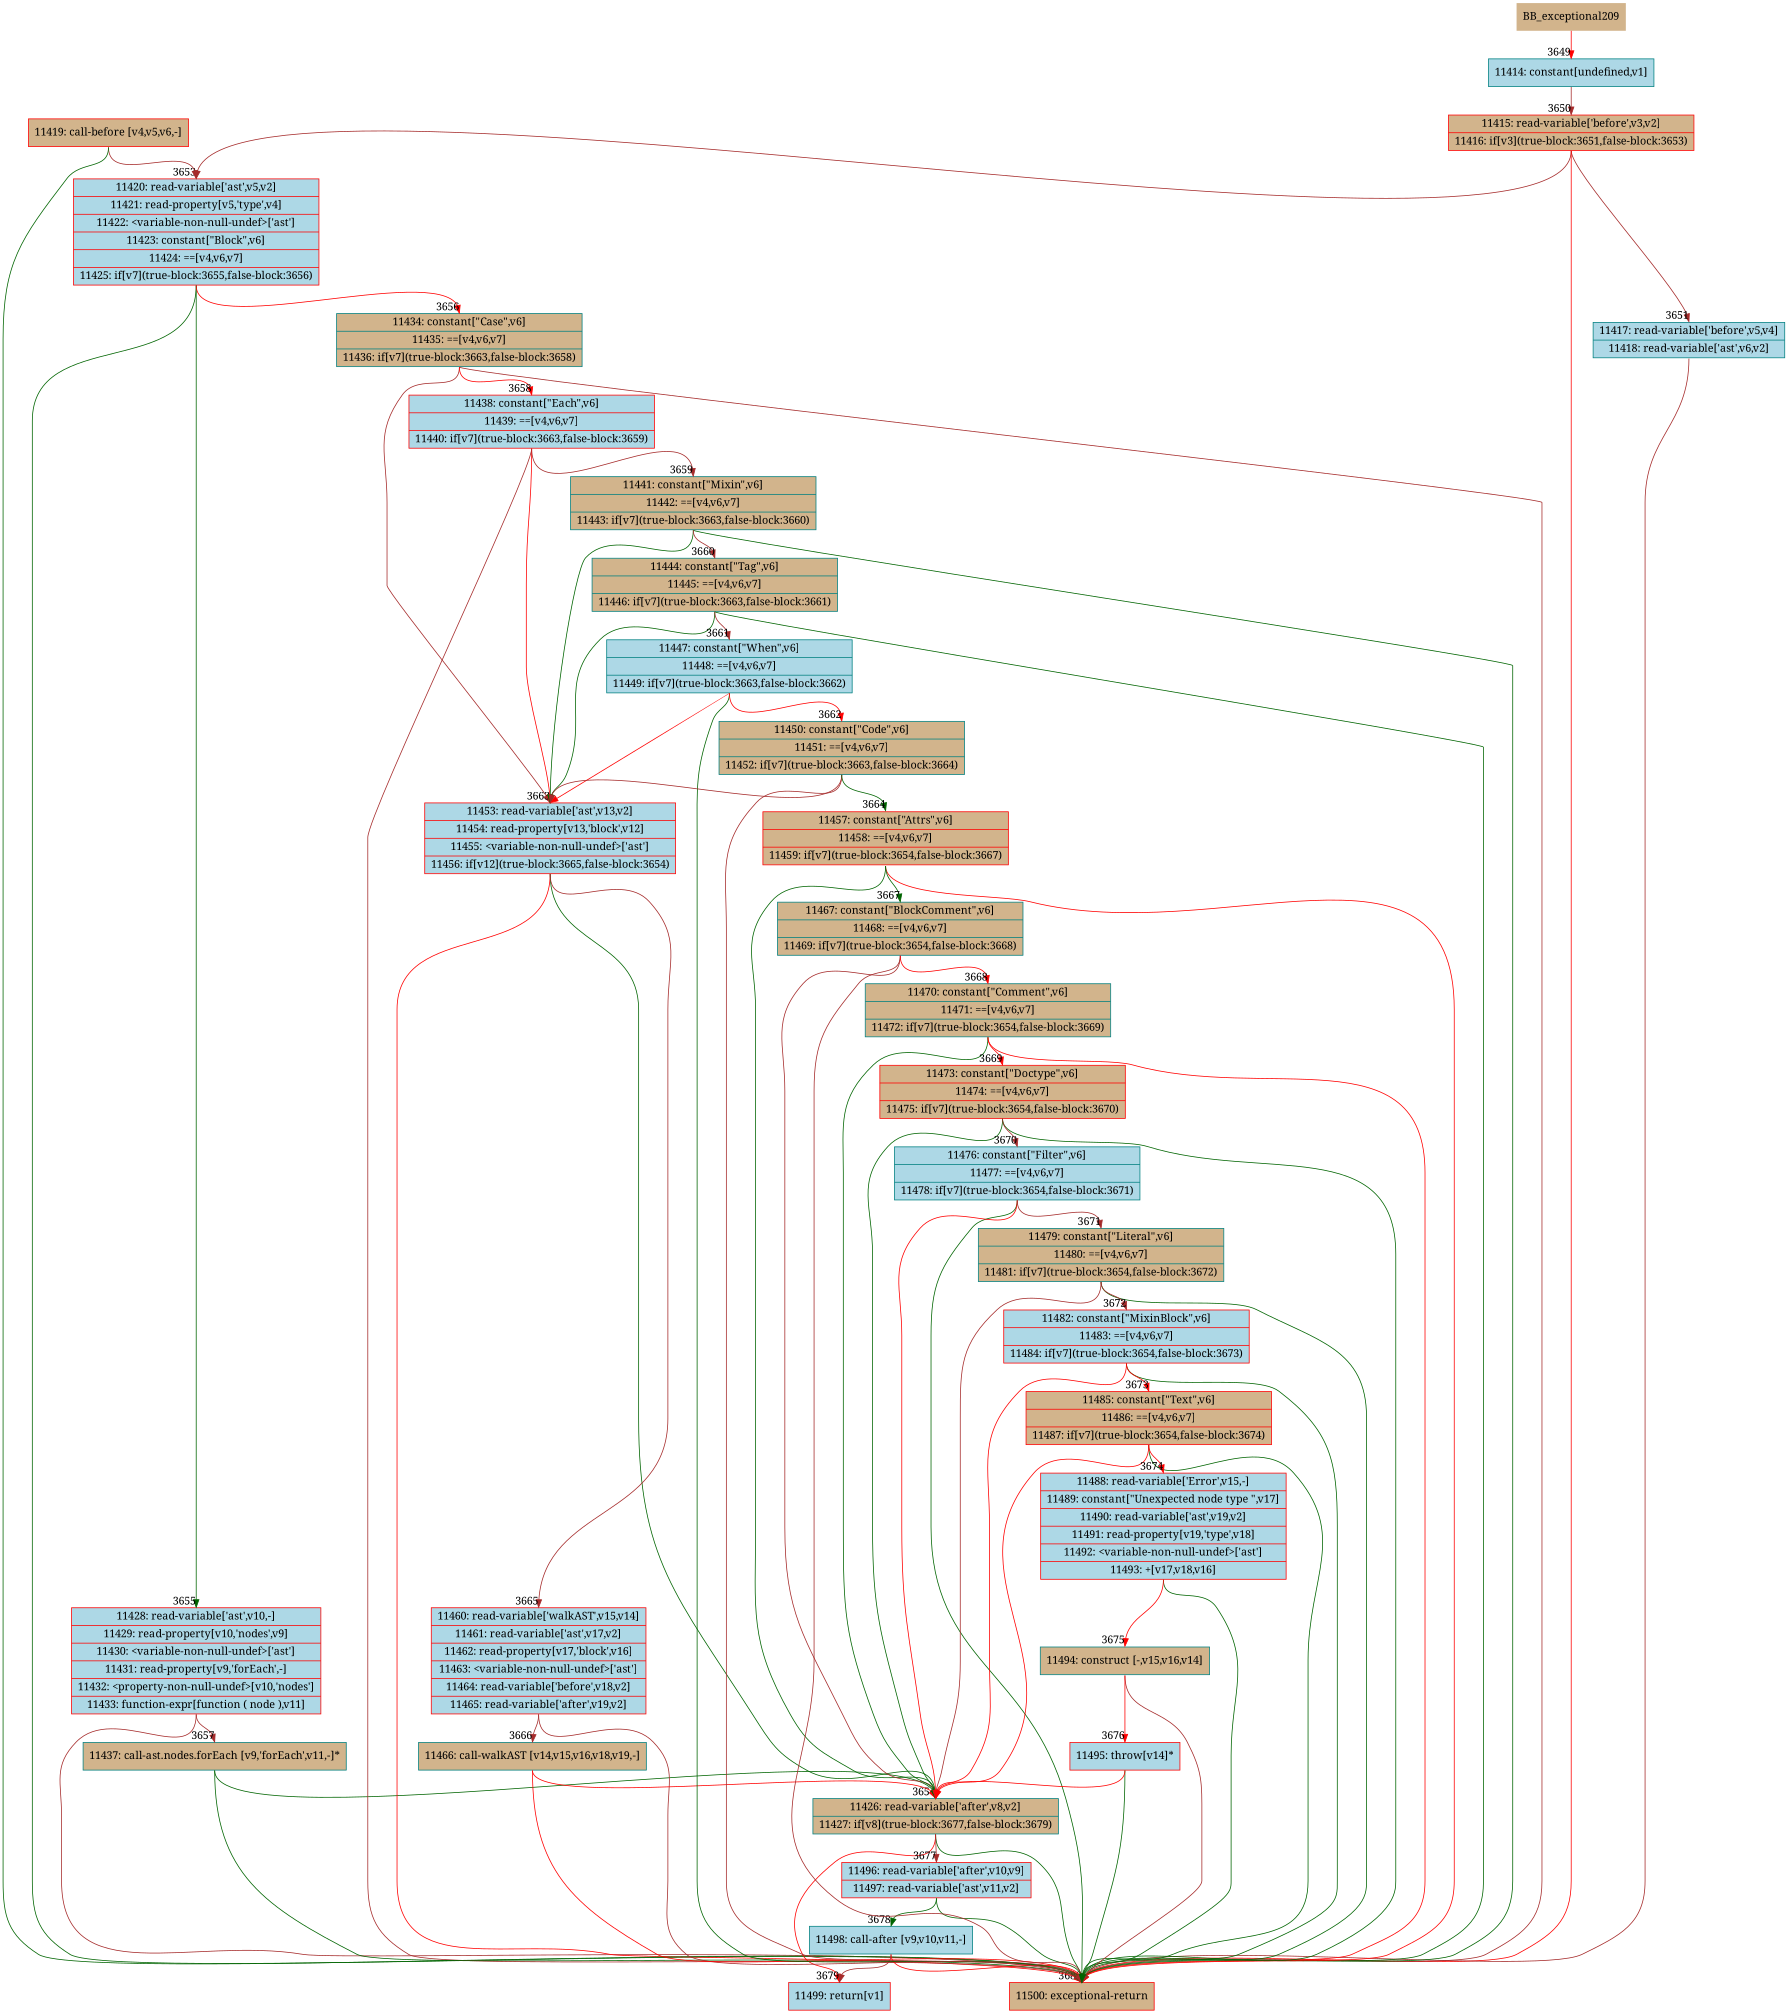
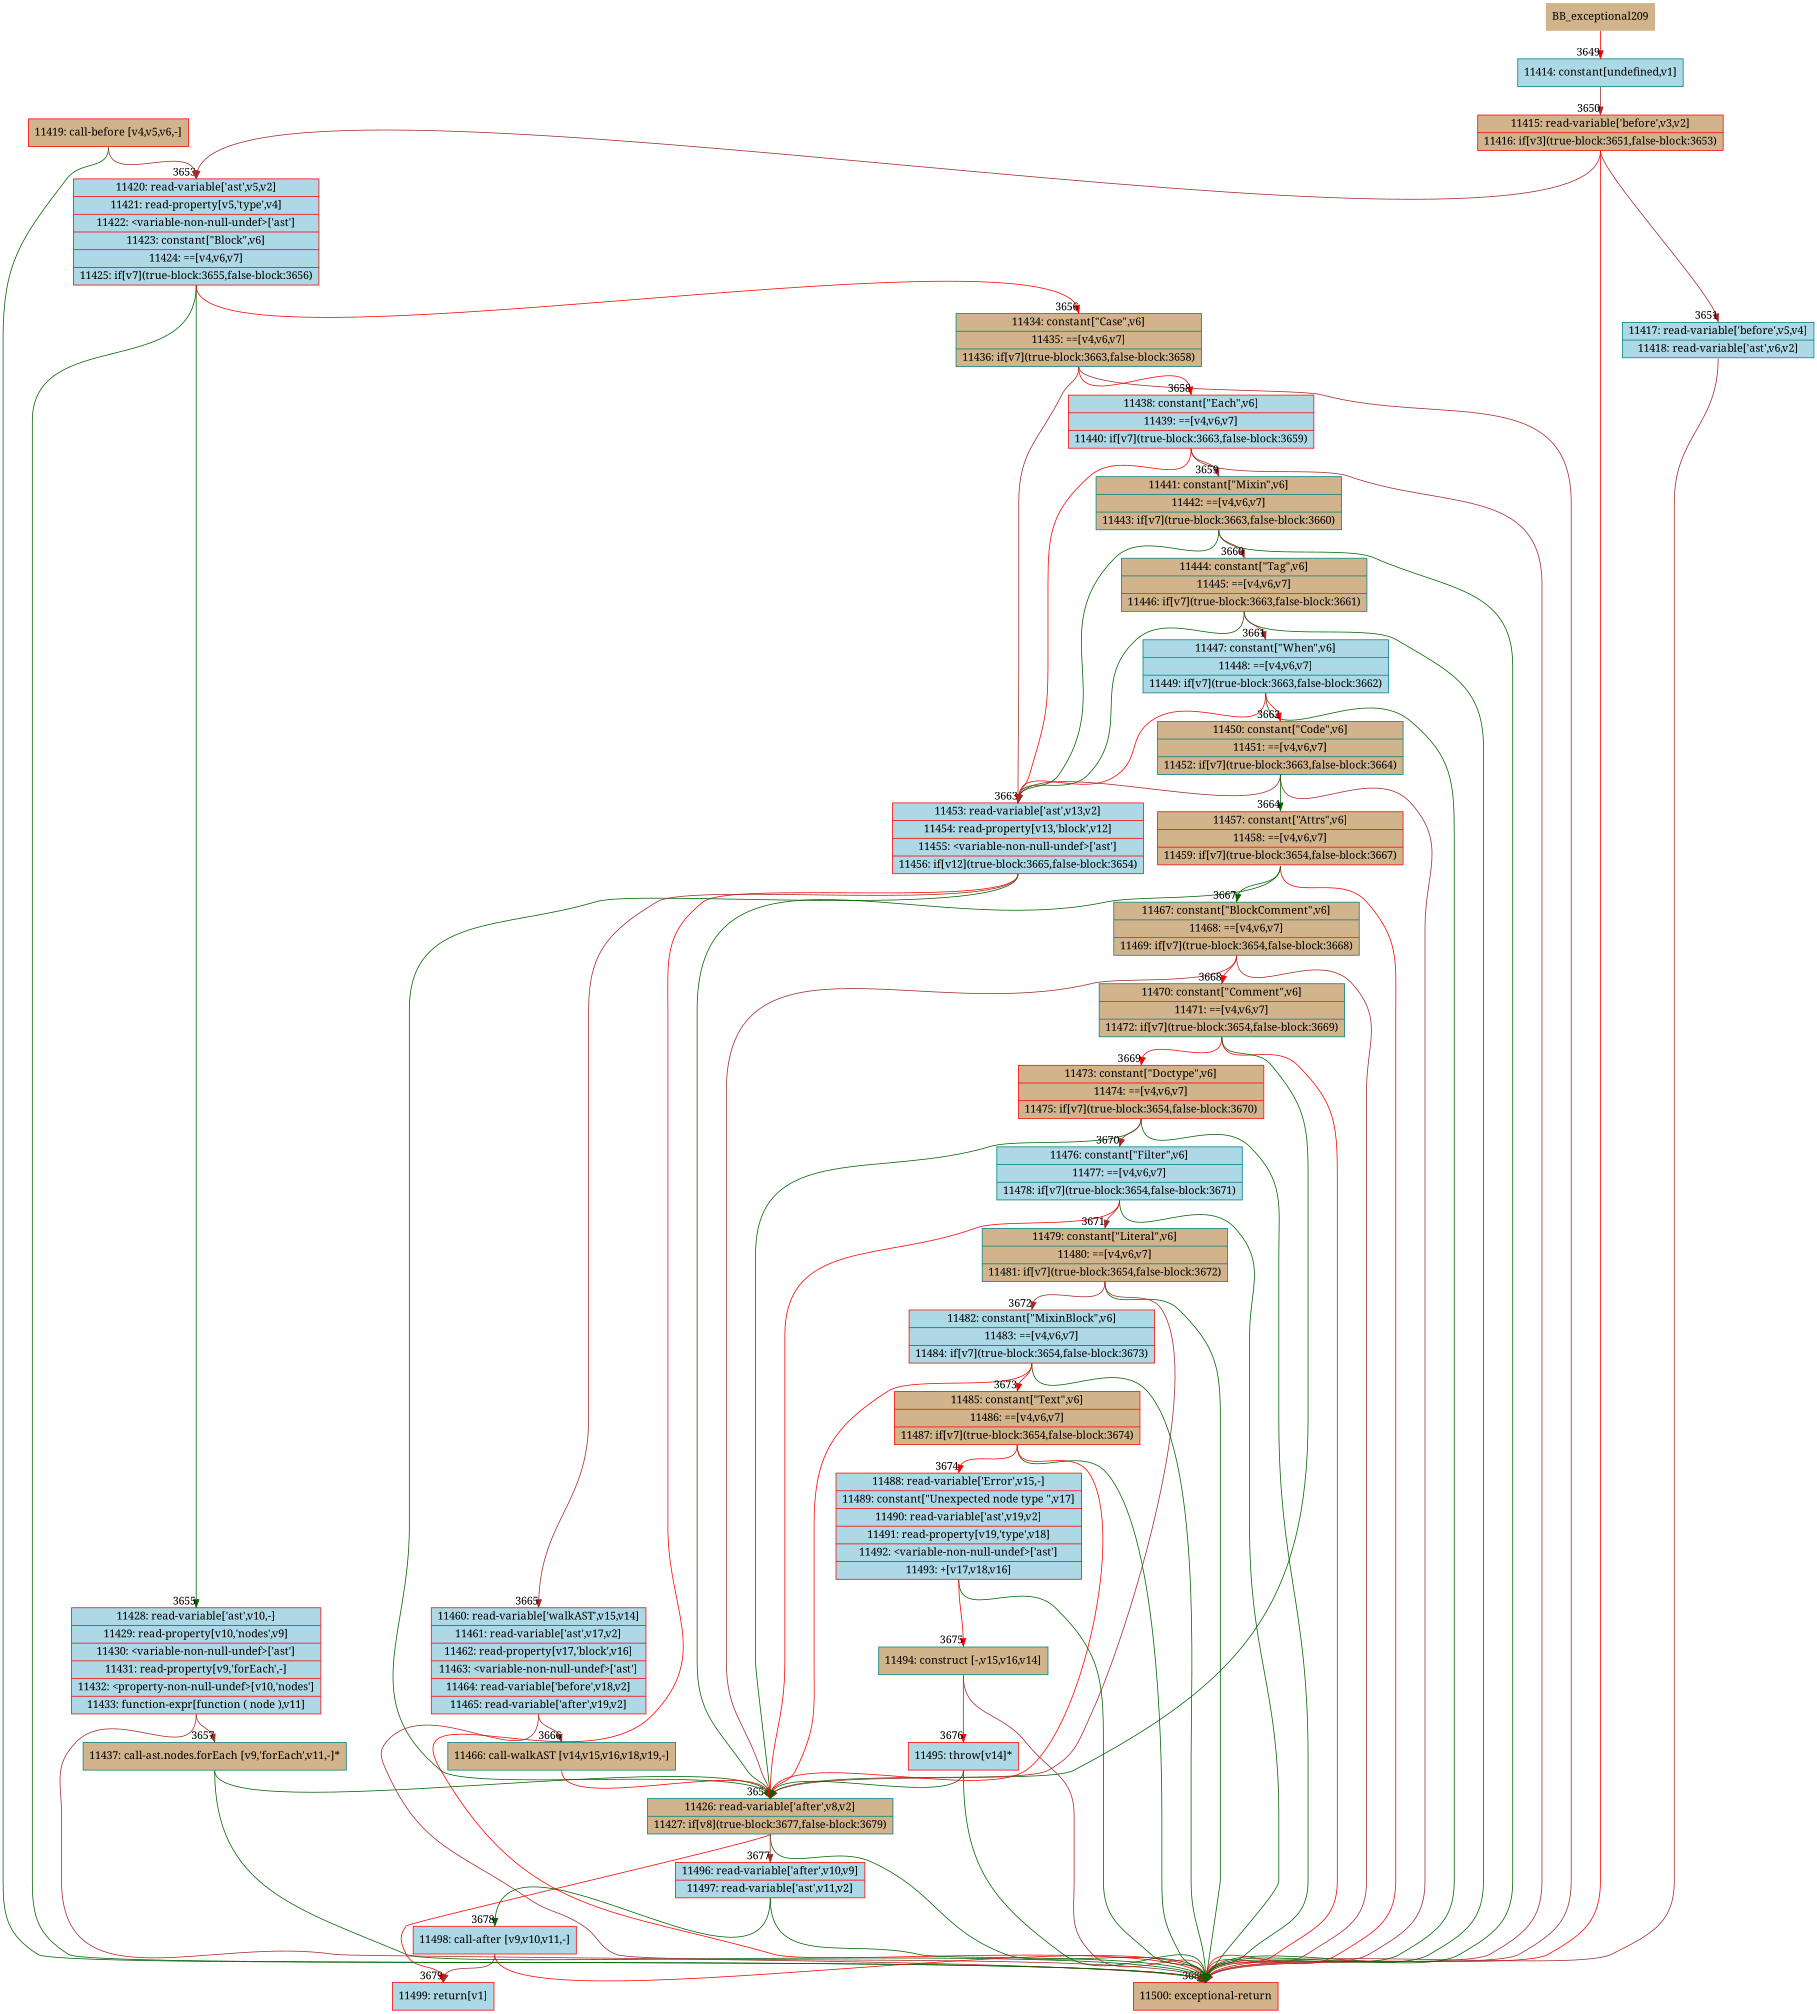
edge "11495: throw[v14]*" -> "11426: read-variable['after',v8,v2]": color red -> darkgreen
node "11498: call-after [v9,v10,v11,-]": color teal -> red
edge "11466: call-walkAST [v14,v15,v16,v18,v19,-]" -> "11500: exceptional-return": removed
